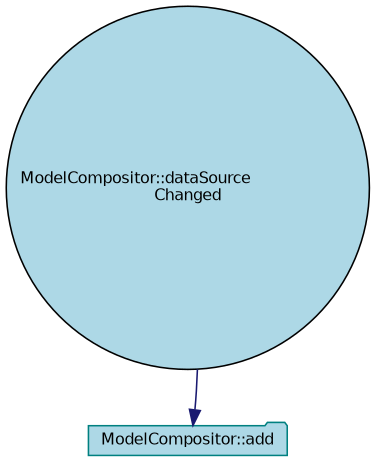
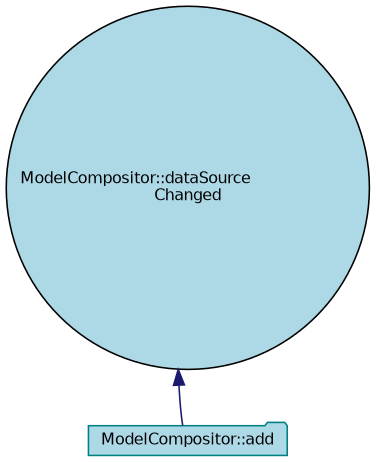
edge "ModelCompositor::dataSource Changed" -> "ModelCompositor::add": reversed
